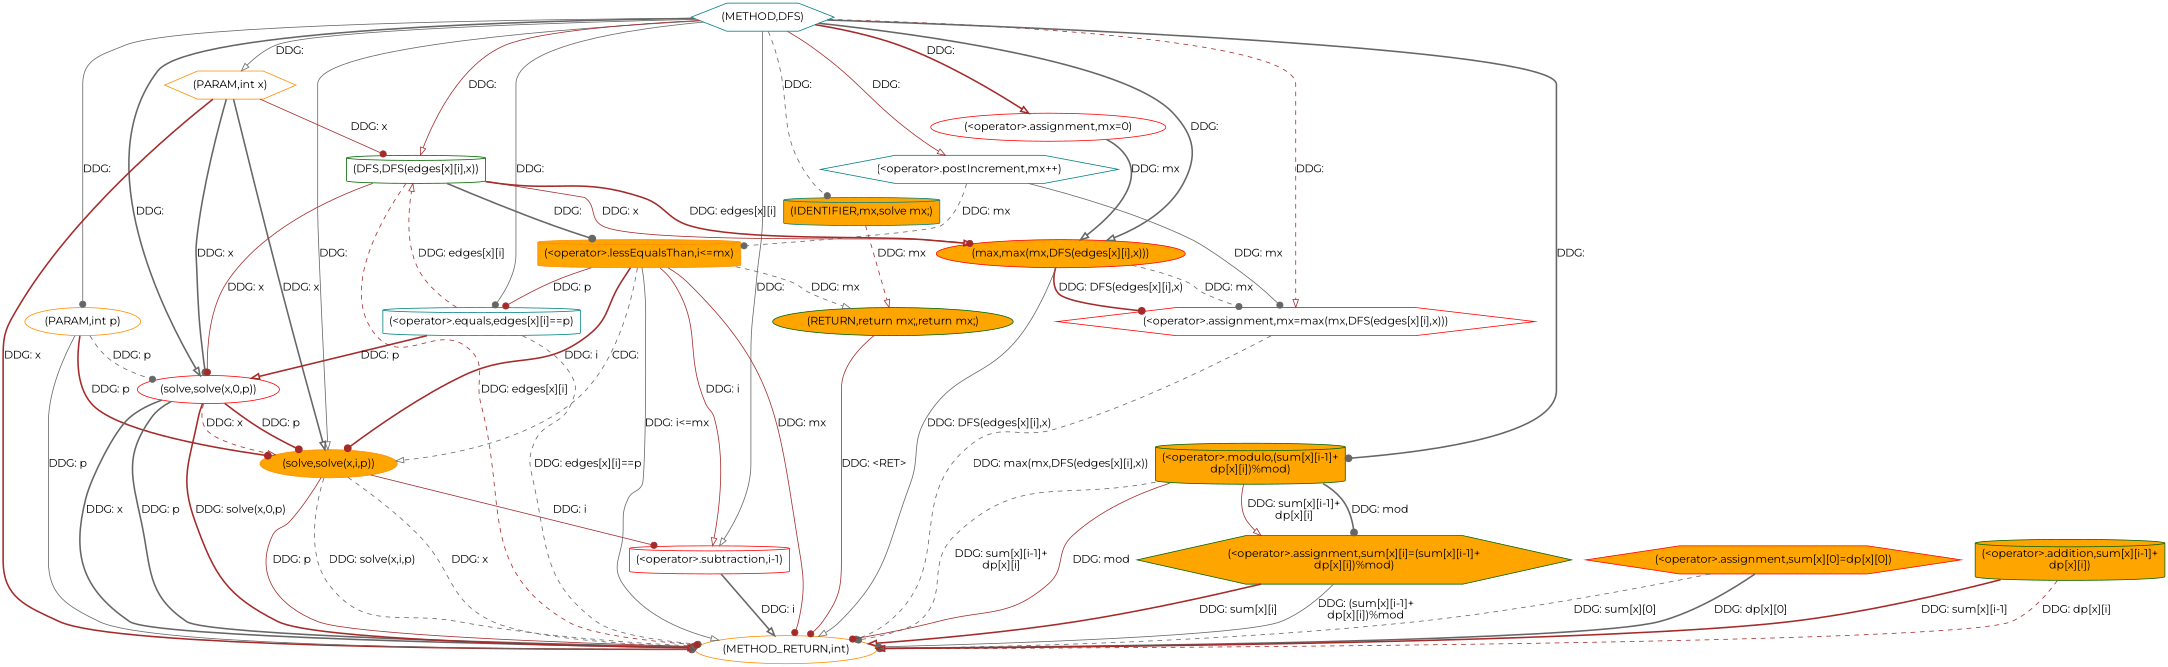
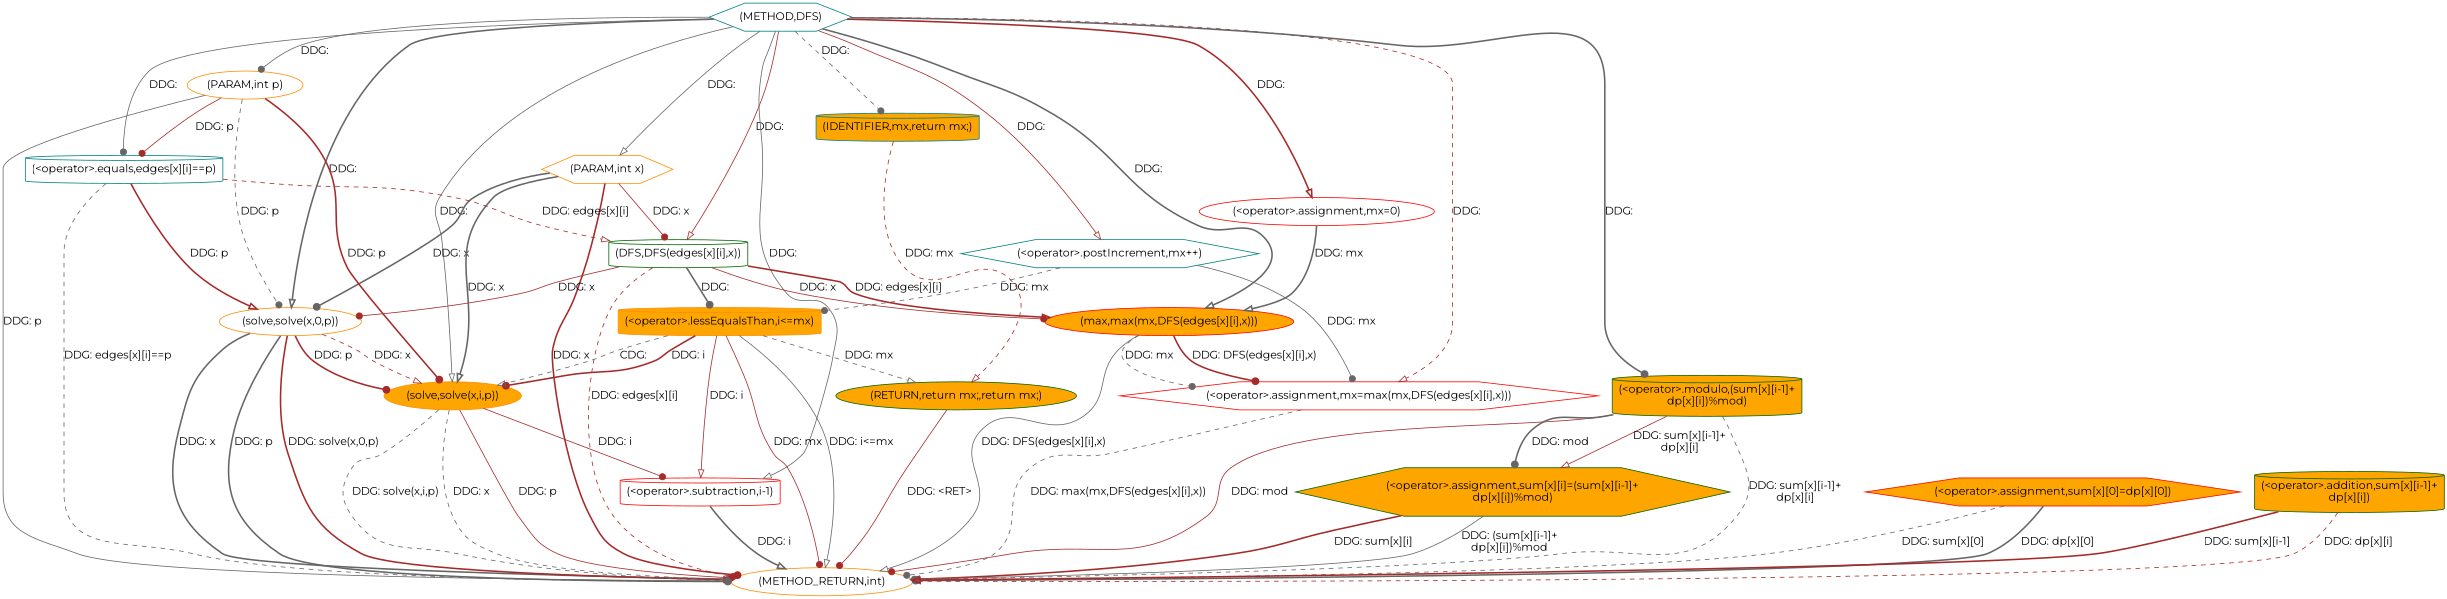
node "(IDENTIFIER,mx,solve mx;)": label "(IDENTIFIER,mx,solve mx;)" -> "(IDENTIFIER,mx,return mx;)"
edge "(<operator>.lessEqualsThan,i<=mx)" -> "(<operator>.equals,edges[x][i]==p)": now "(PARAM,int p)" -> "(<operator>.equals,edges[x][i]==p)"
node "(solve,solve(x,0,p))": color red -> darkorange
